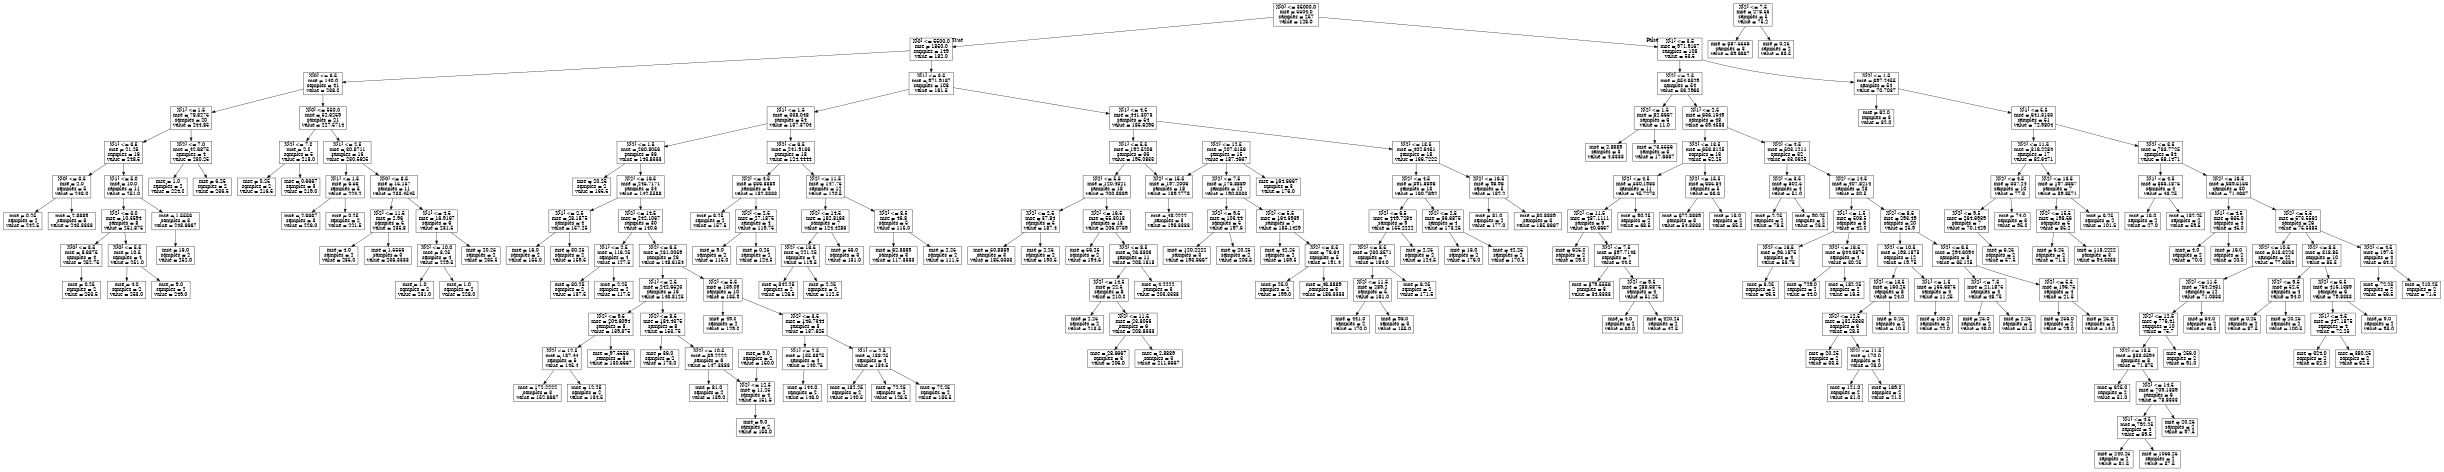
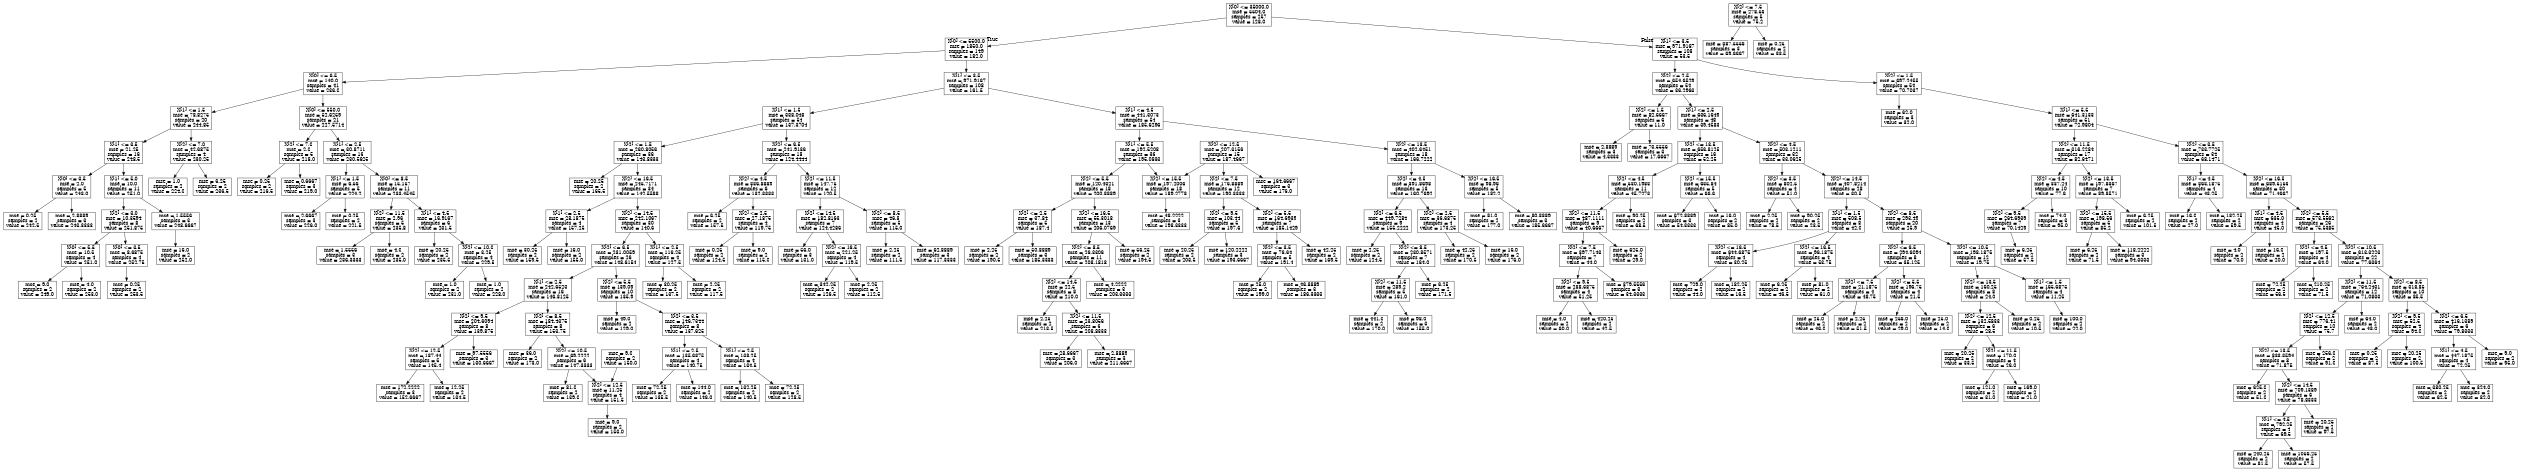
edge "X[2] <= 5.5 mse = 573.5562 samples = 26 value = 75.5385" -> "X[2] <= 8.5 mse = 318.85 samples = 10 value = 85.5": now "X[2] <= 10.5 mse = 613.3223 samples = 22 value = 77.6364" -> "X[2] <= 8.5 mse = 318.85 samples = 10 value = 85.5"
node "mse = 81.0 samples = 2 value = 61.0": added
edge "X[1] <= 2.5 mse = 138.25 samples = 4 value = 134.5" -> "mse = 72.25 samples = 2 value = 135.5": now "X[1] <= 2.5 mse = 135.6875 samples = 4 value = 140.75" -> "mse = 72.25 samples = 2 value = 135.5"
